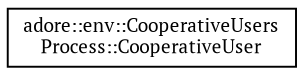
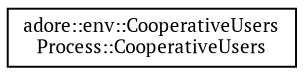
node "adore::env::CooperativeUsers Process::CooperativeUser": label "adore::env::CooperativeUsers Process::CooperativeUser" -> "adore::env::CooperativeUsers Process::CooperativeUsers"
